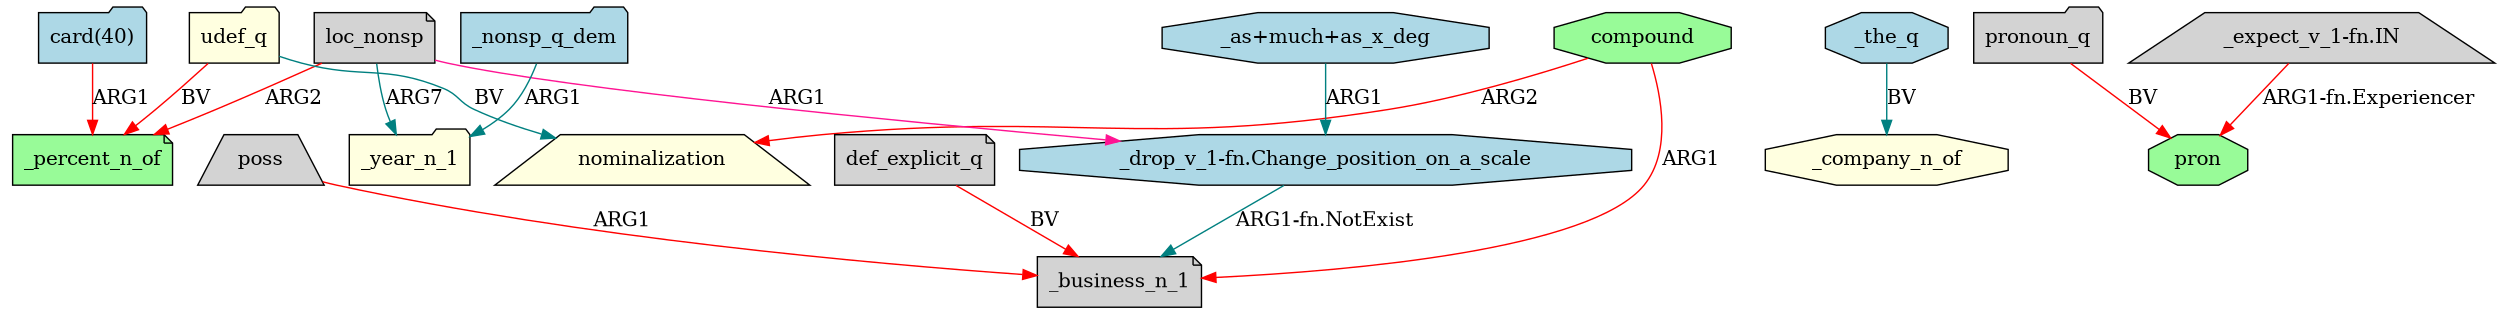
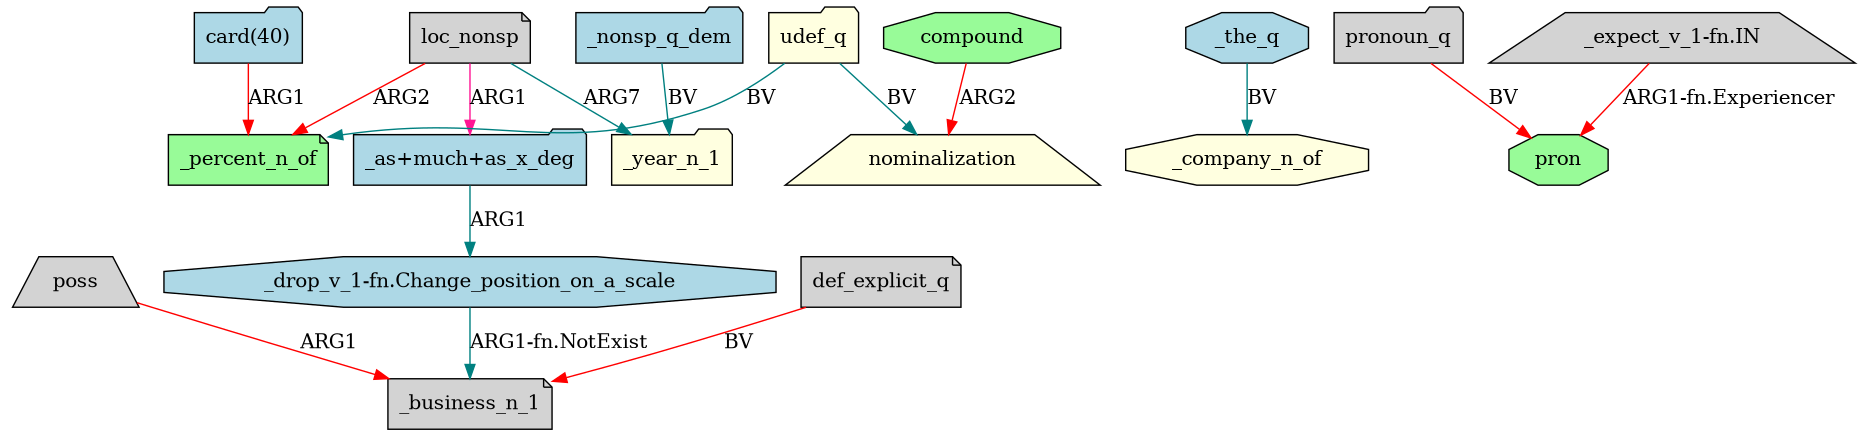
node "_as+much+as_x_deg": shape octagon -> folder
edge "udef_q" -> "_percent_n_of": color red -> teal
edge "_nonsp_q_dem" -> "_year_n_1": label "ARG1" -> "BV"
edge "loc_nonsp" -> "_drop_v_1-fn.Change_position_on_a_scale": now "loc_nonsp" -> "_as+much+as_x_deg"
edge "compound" -> "_business_n_1": removed, label "ARG1"
